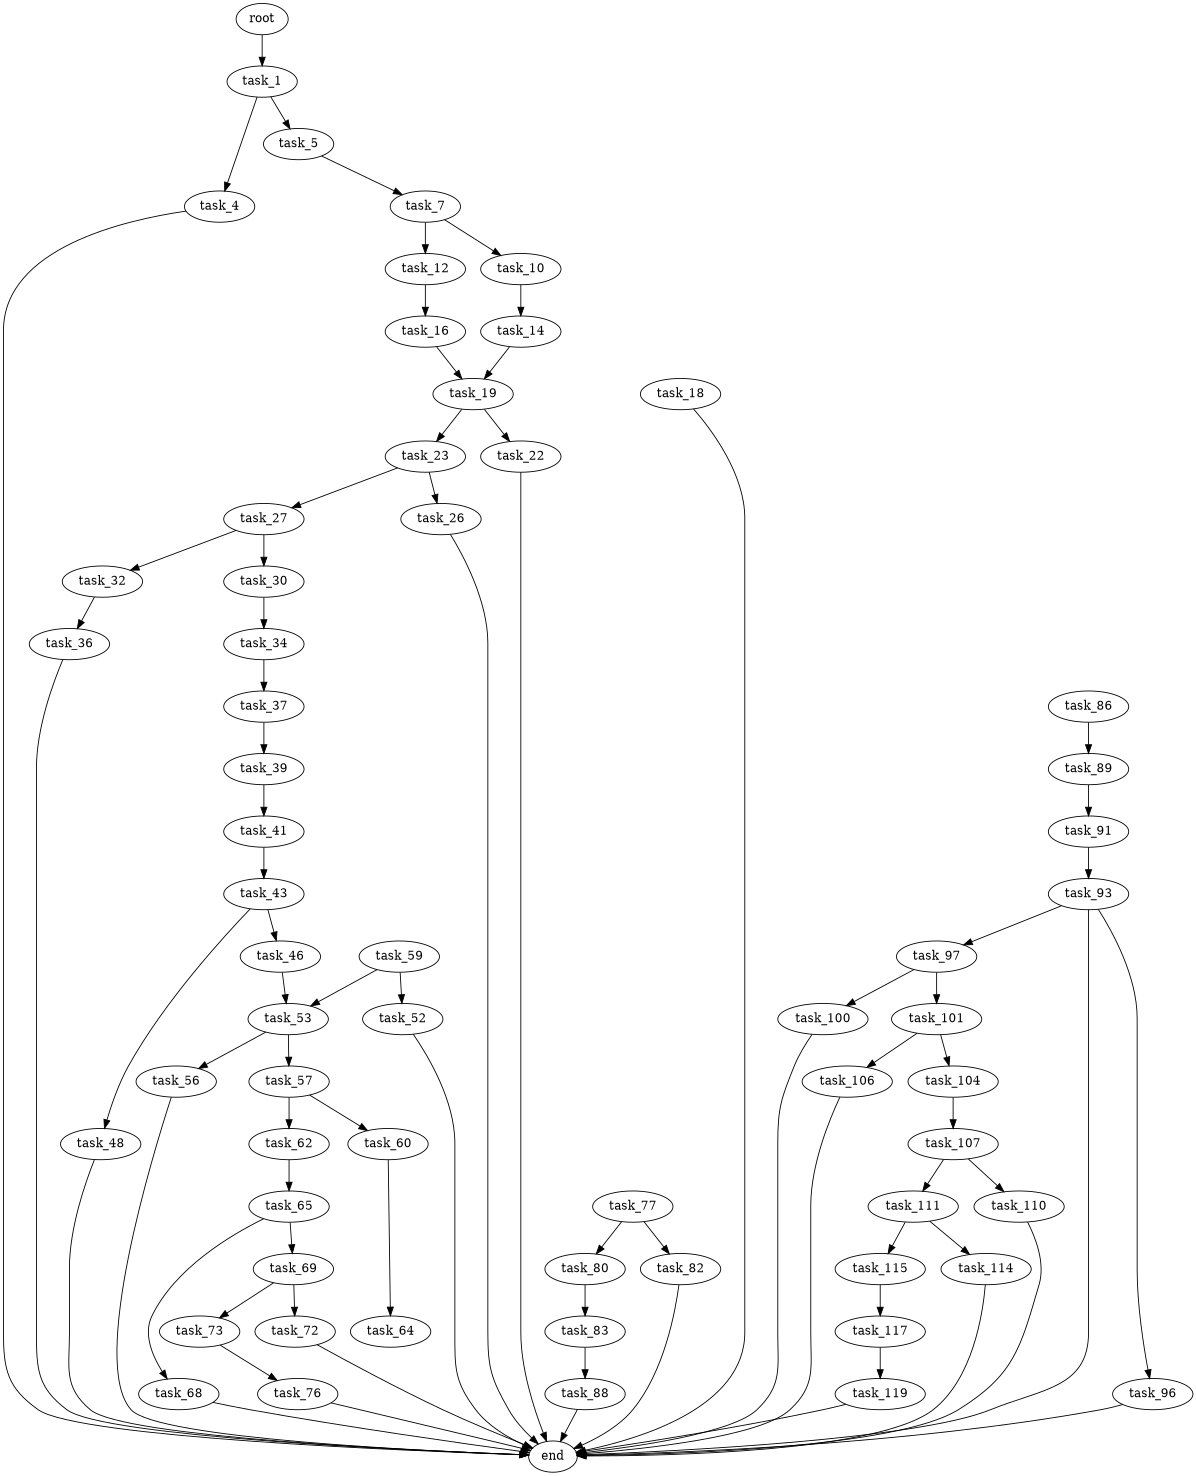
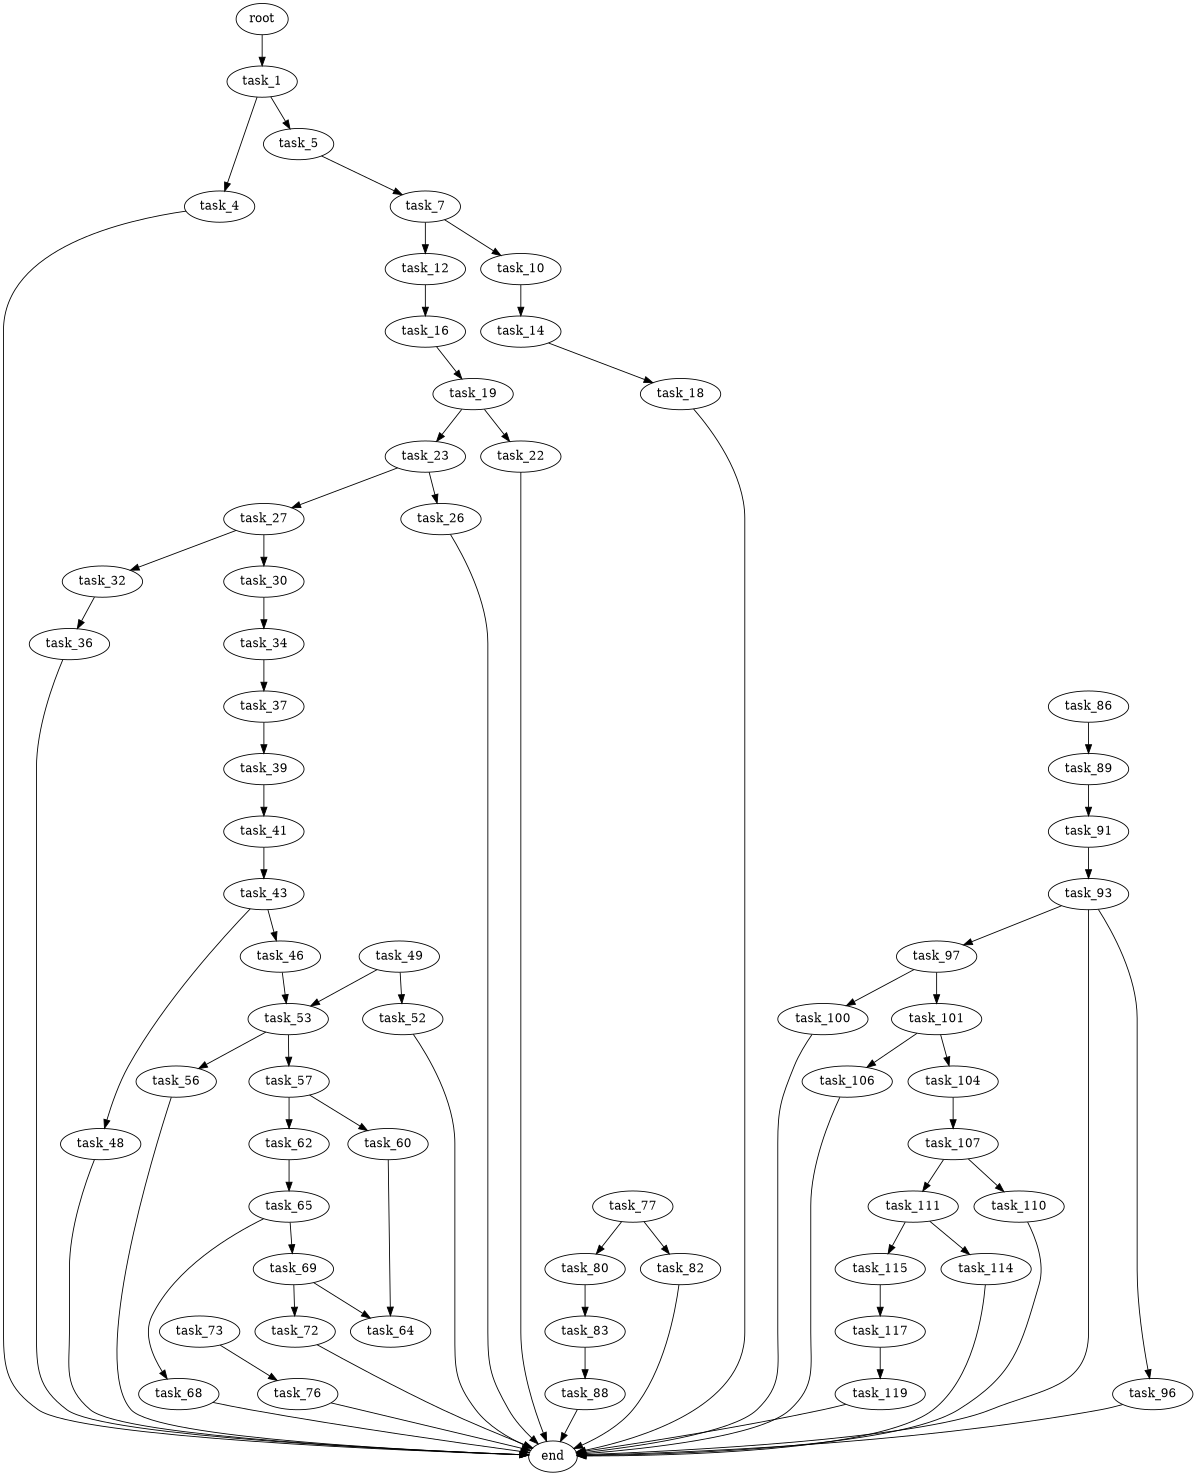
edge "task_14" -> "task_19": now "task_14" -> "task_18"
node "task_59": label "task_59" -> "task_49"
edge "task_69" -> "task_73": now "task_69" -> "task_64"
